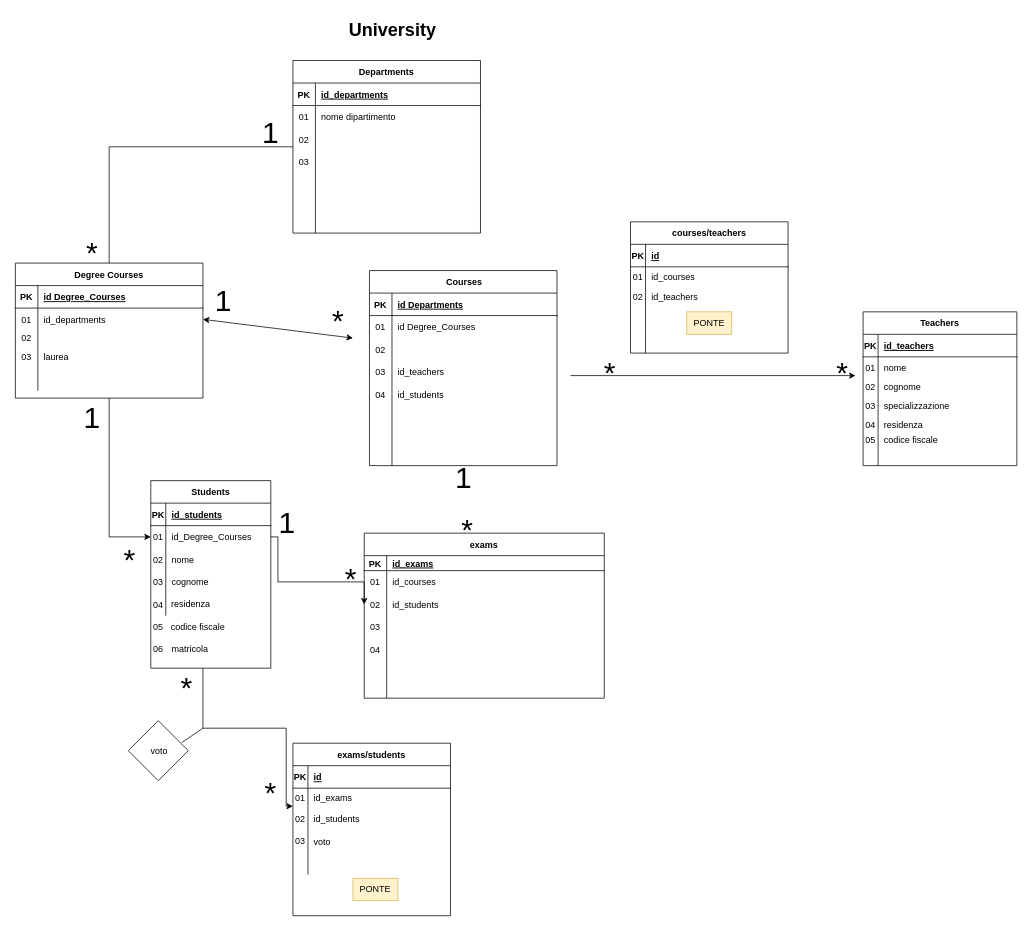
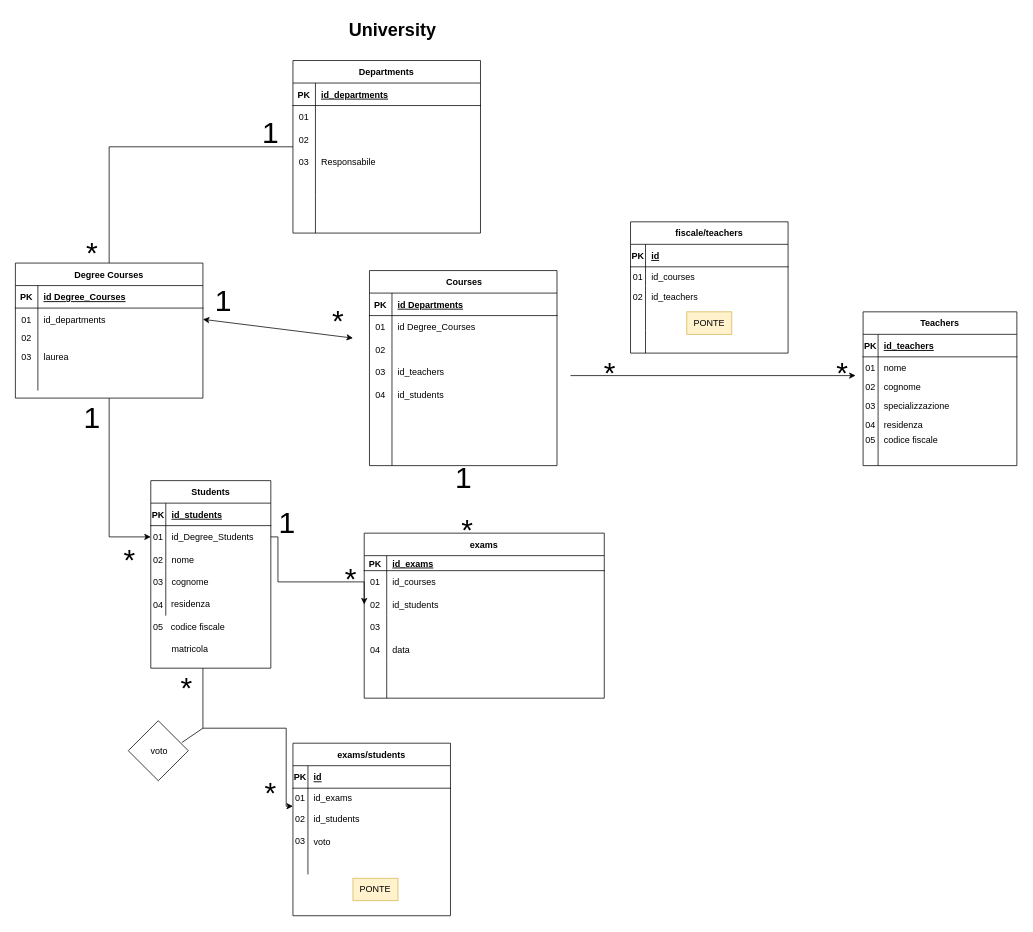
node "nome dipartimento": removed
node "Responsabile": added
node "courses/teachers": label "courses/teachers" -> "fiscale/teachers"
node "id_Degree_Courses": label "id_Degree_Courses" -> "id_Degree_Students"
node "06": removed
node "data": added
